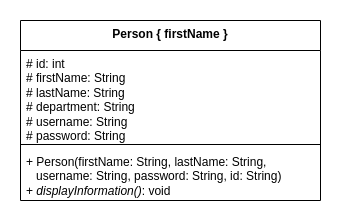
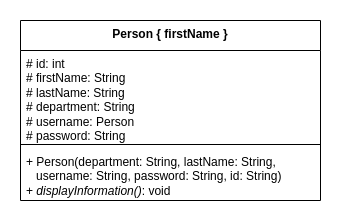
node "# id: int # firstName: String # lastName: String # department: String # username: String # password: String": label "# id: int # firstName: String # lastName: String # department: String # username: String # password: String" -> "# id: int # firstName: String # lastName: String # department: String # username: Person # password: String"
node "+ Person(firstName: String, lastName: String, username: String, password: String, id: String) + displayInformation(): void": label "+ Person(firstName: String, lastName: String, username: String, password: String, id: String) + displayInformation(): void" -> "+ Person(department: String, lastName: String, username: String, password: String, id: String) + displayInformation(): void"
